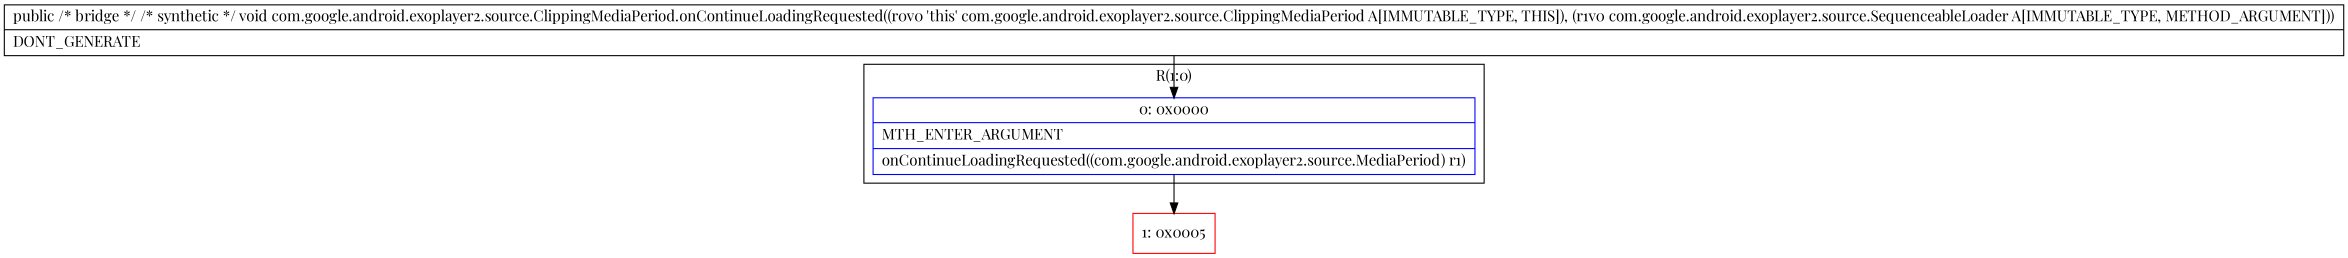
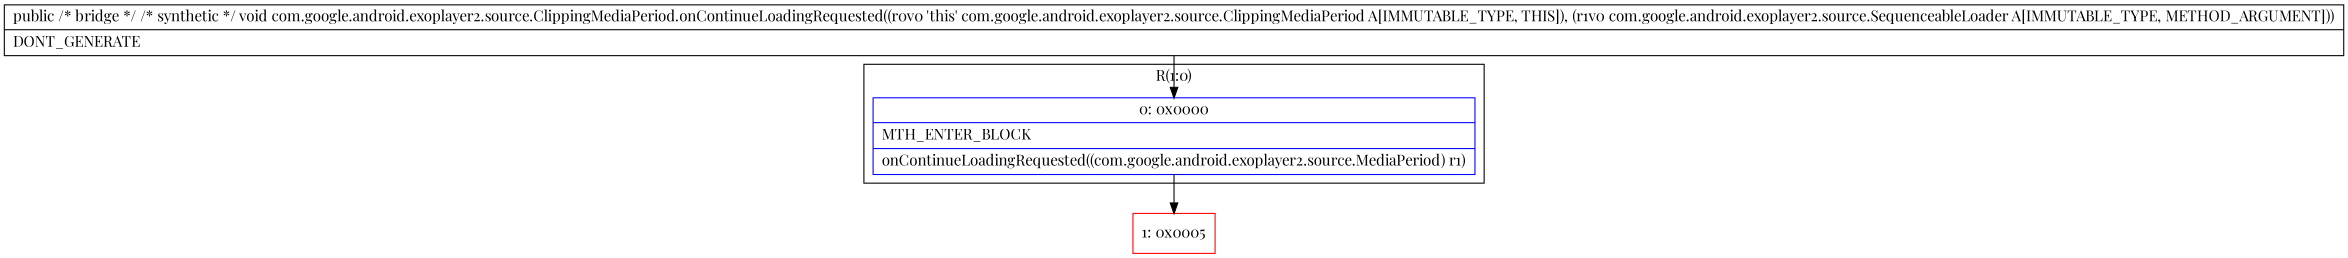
node "0: 0x0000": text "MTH_ENTER_ARGUMENT" -> "MTH_ENTER_BLOCK"
